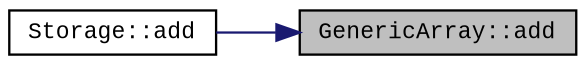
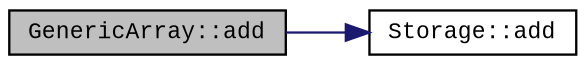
edge "Storage::add" -> "GenericArray::add": reversed
